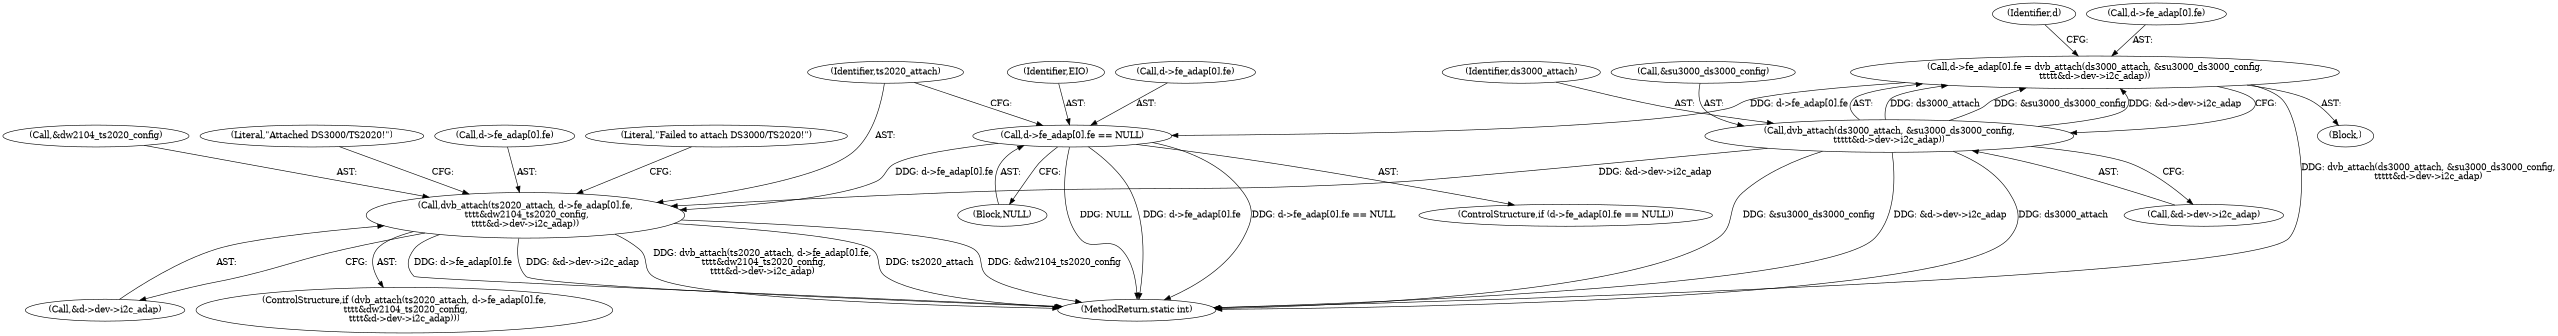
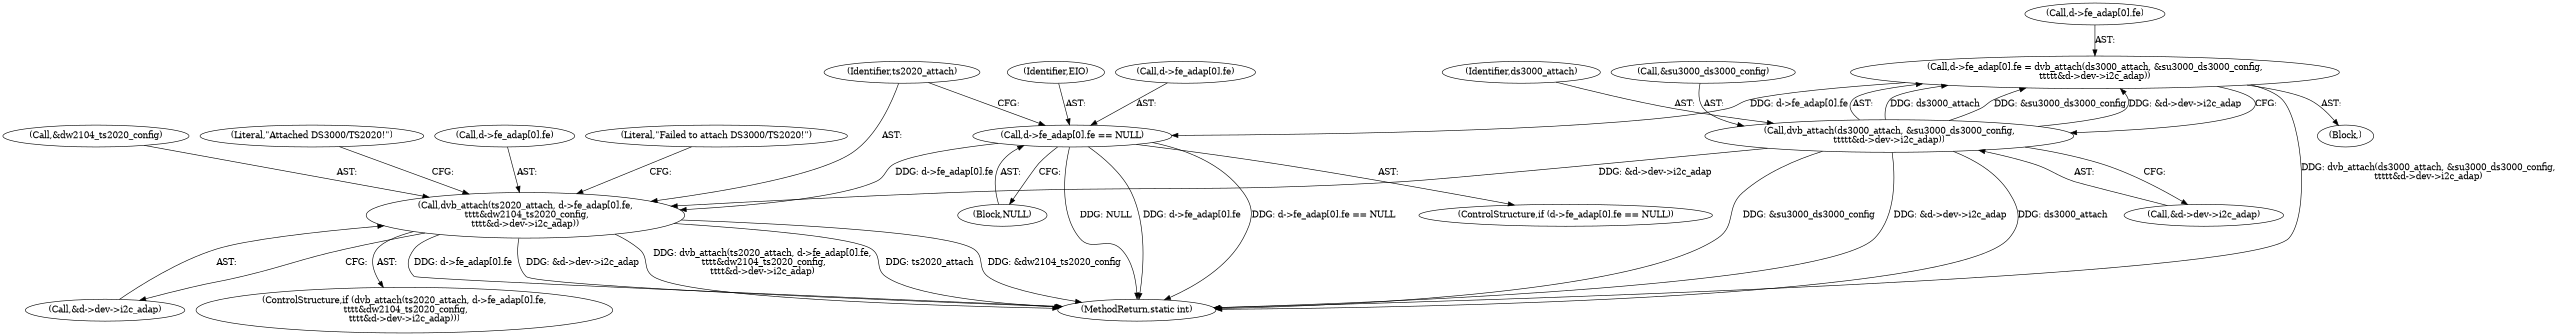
node "(Identifier,d)": removed
